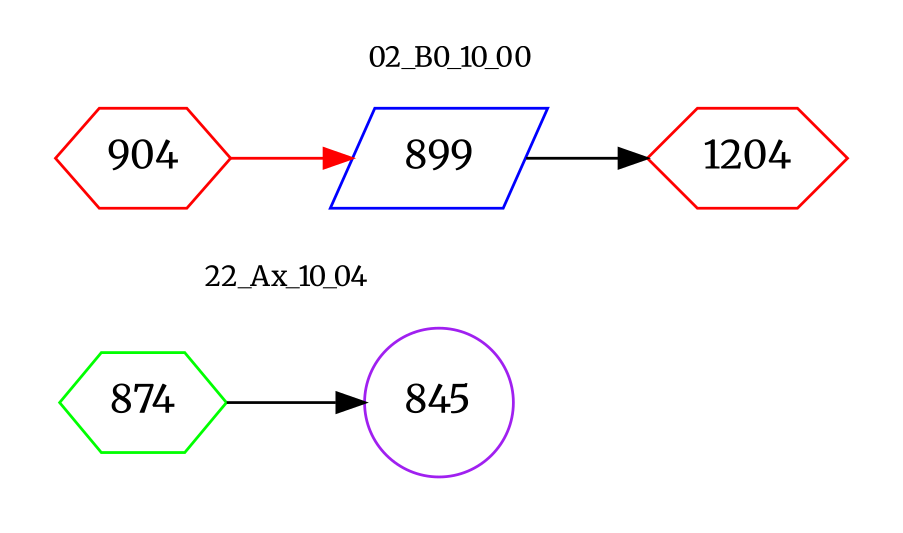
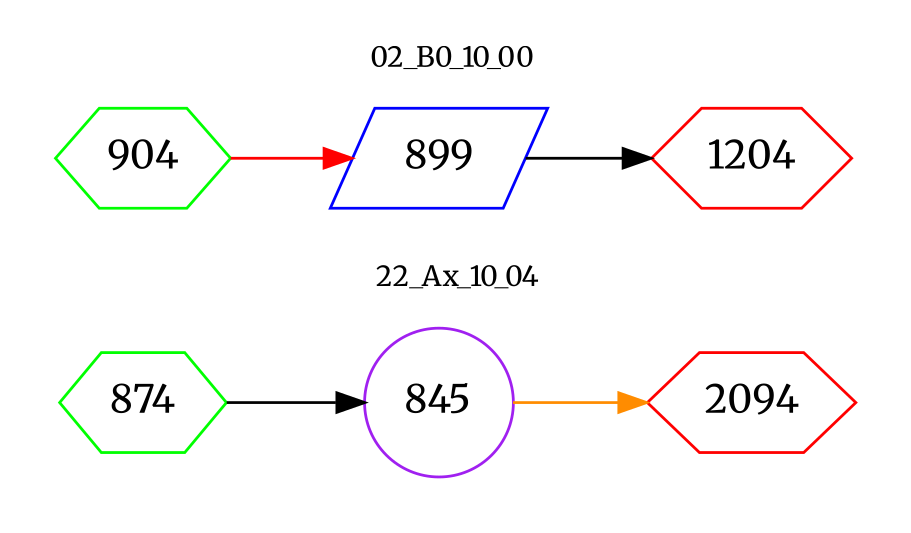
node "904": color red -> green
node "2094": added
